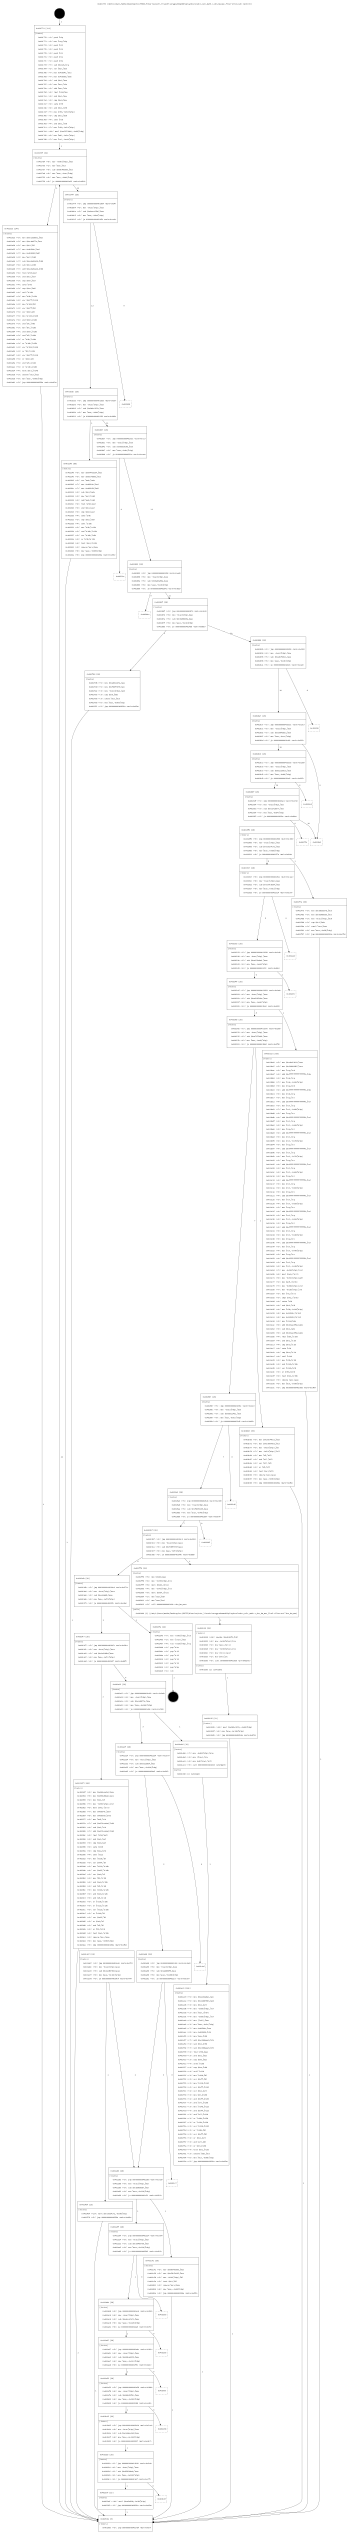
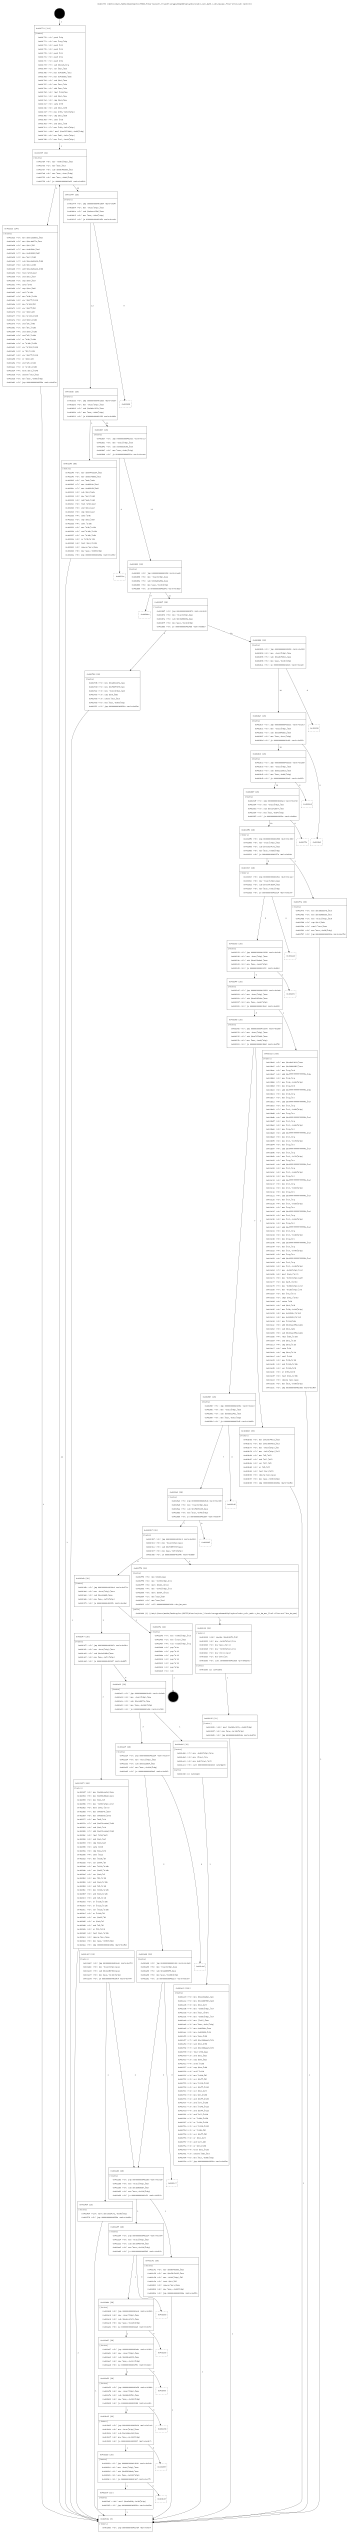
edge "0x4018df [28]" -> "0x401da2": now "0x4018df [28]" -> "0x4018fb [28]"
node "0x402557": added
